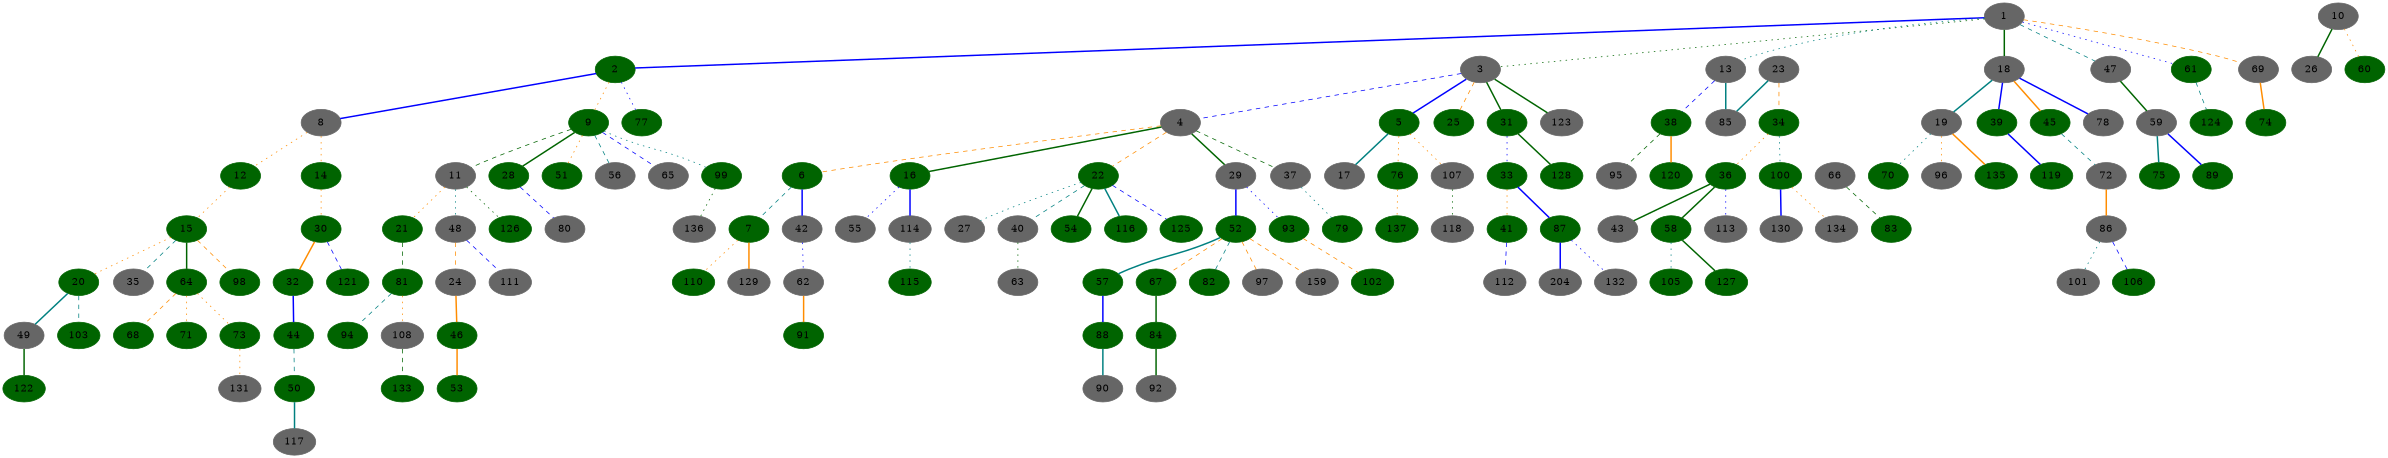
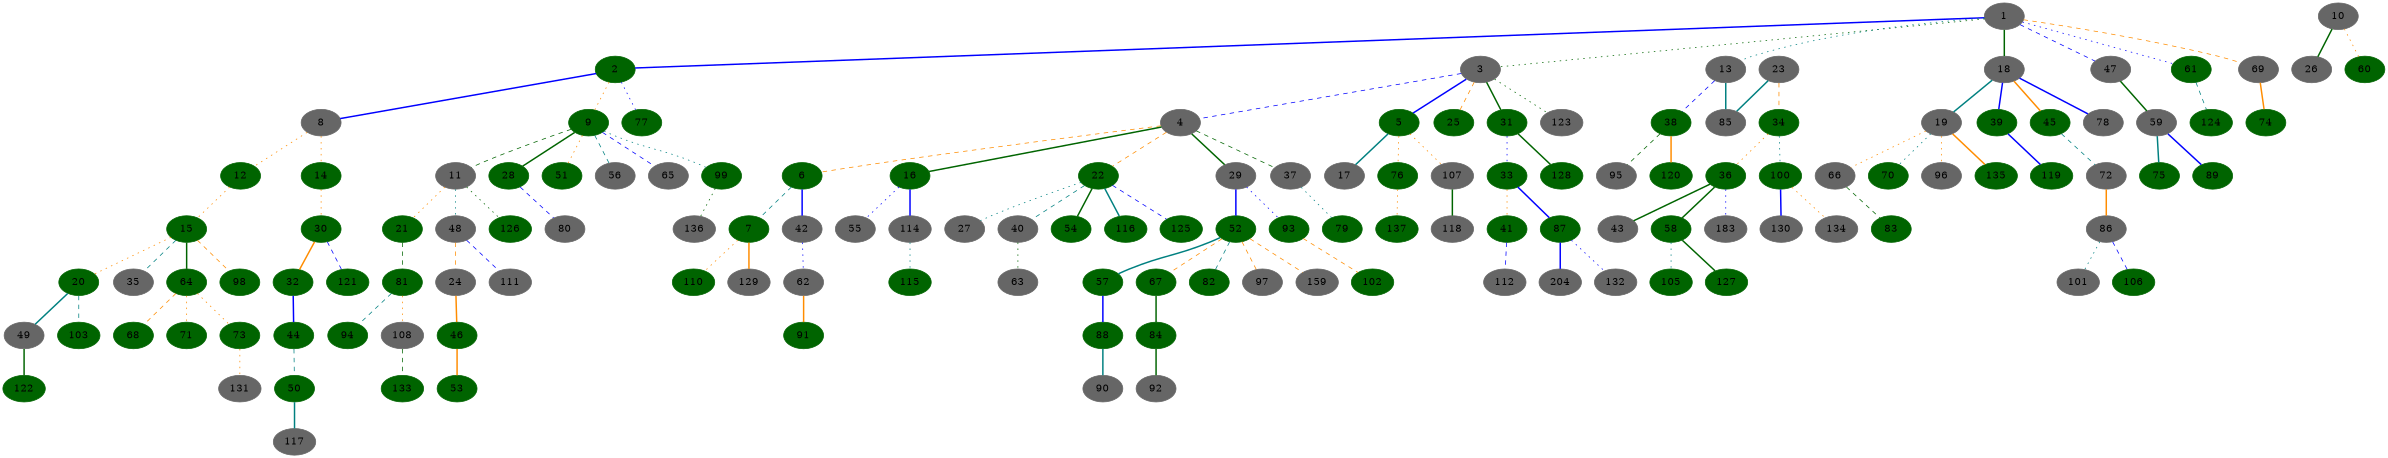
edge "1" -- "47": color teal -> blue
edge "3" -- "123": style bold -> dotted
edge "19" -- "66": added
edge "107" -- "118": style dotted -> bold
node "113": label "113" -> "183"
